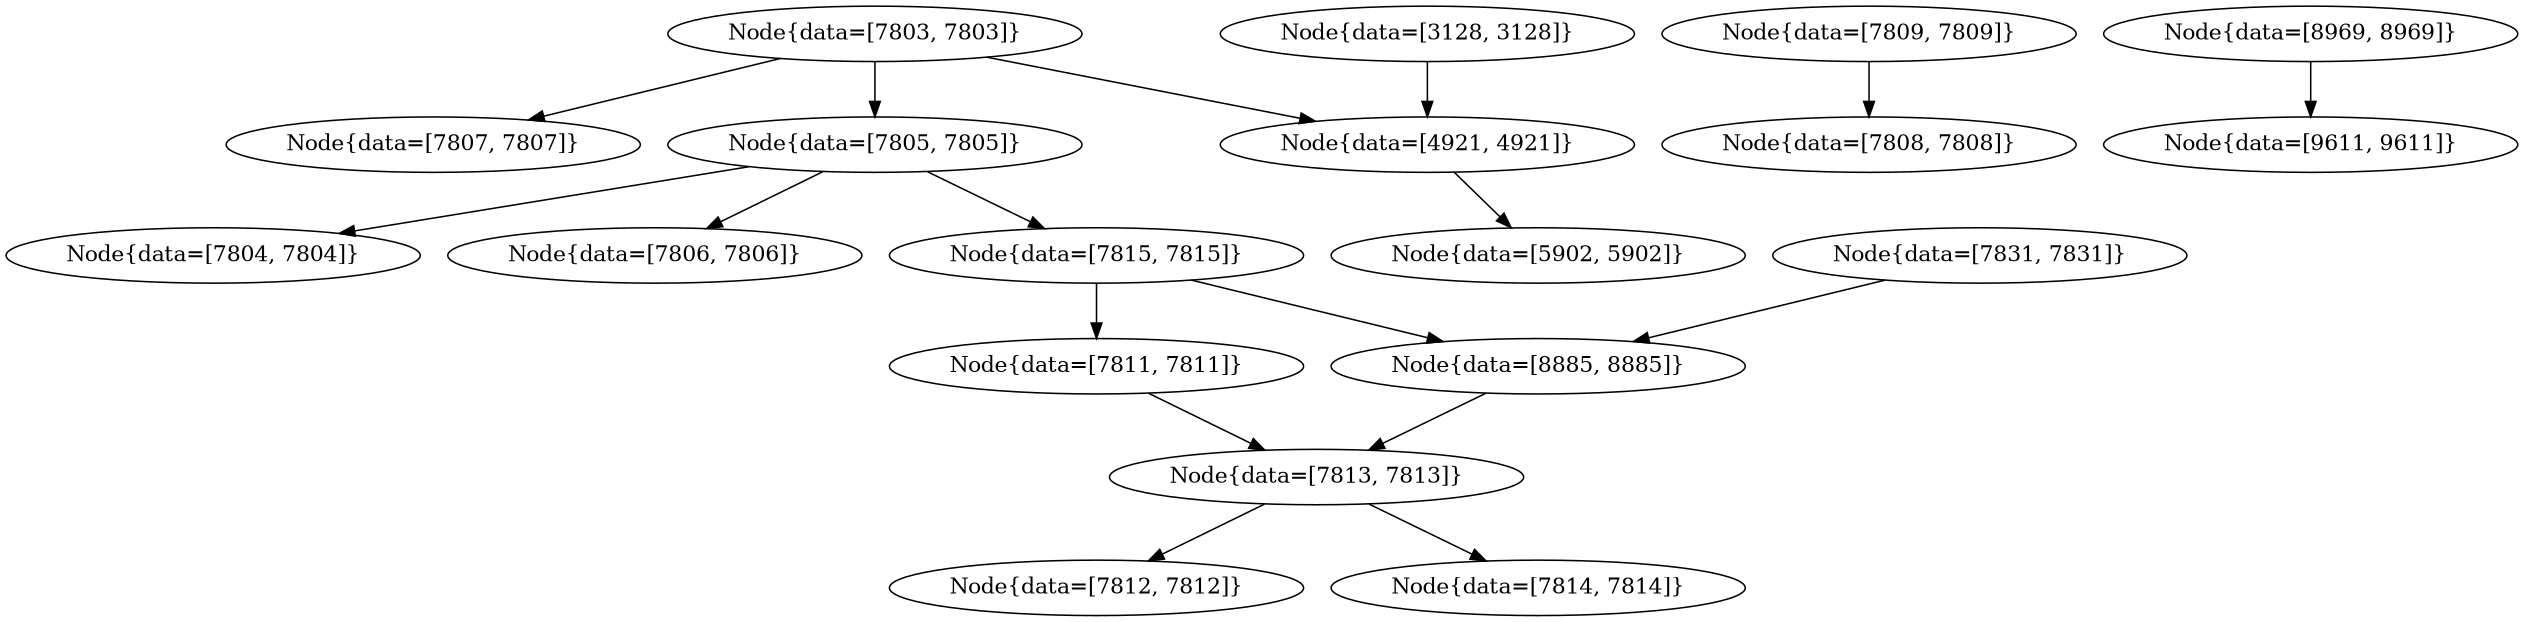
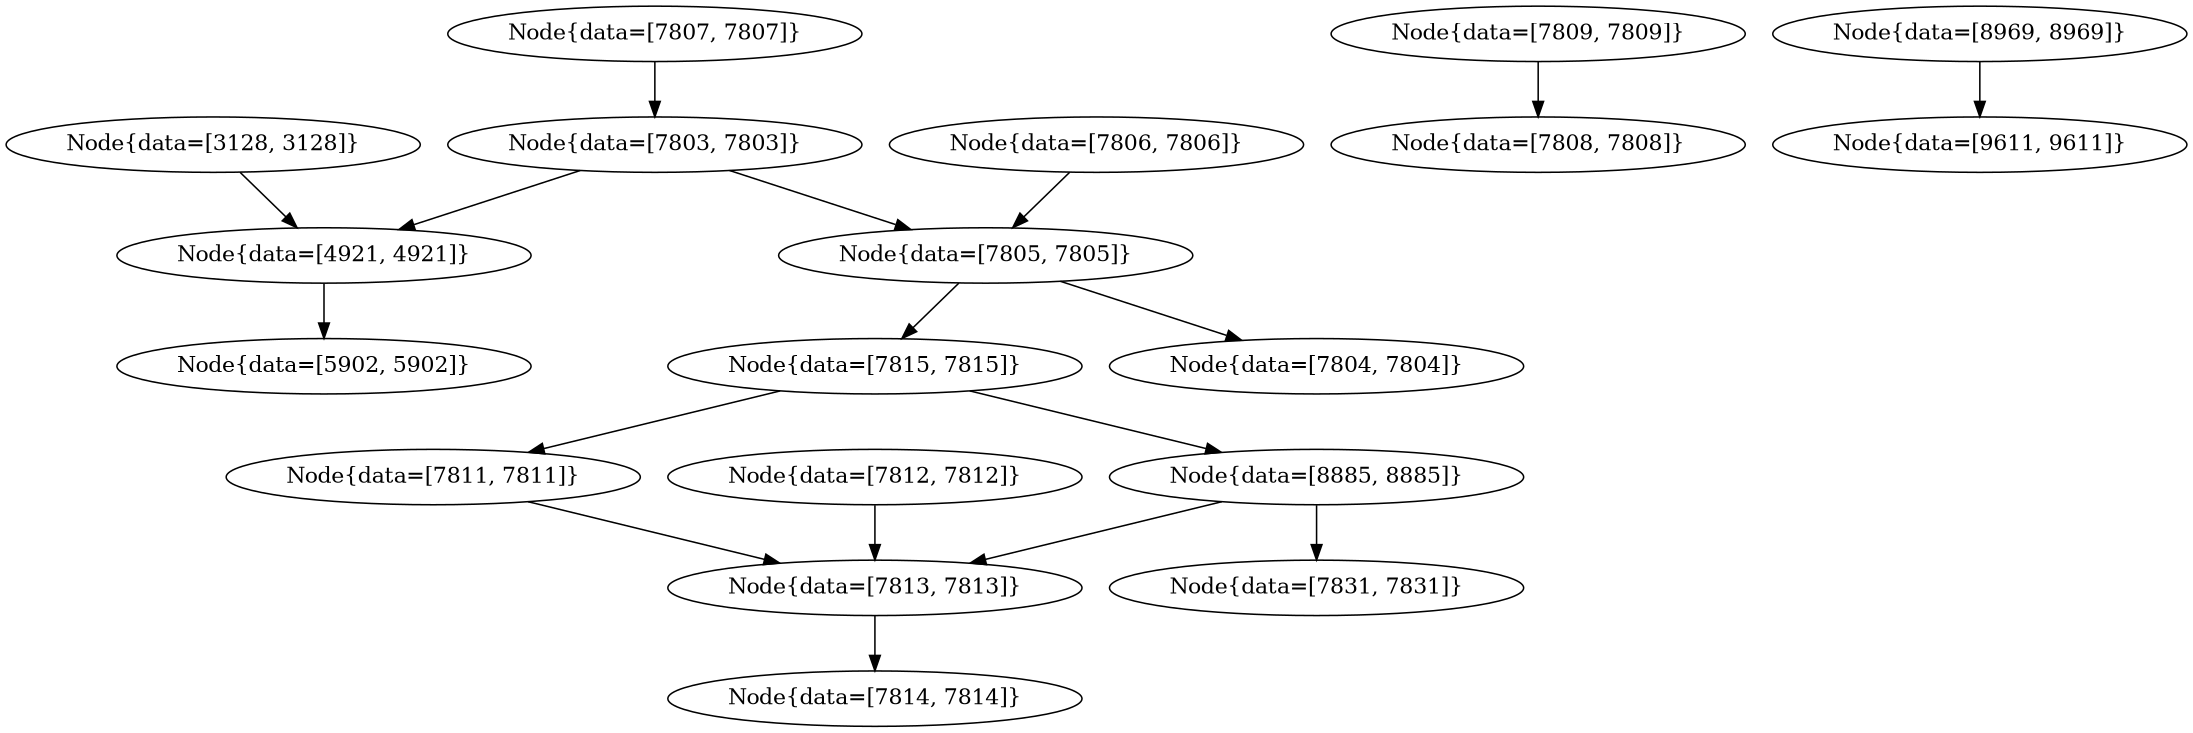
edge "Node{data=[7803, 7803]}" -> "Node{data=[7807, 7807]}": reversed
edge "Node{data=[7805, 7805]}" -> "Node{data=[7806, 7806]}": reversed
edge "Node{data=[7831, 7831]}" -> "Node{data=[8885, 8885]}": reversed
edge "Node{data=[7813, 7813]}" -> "Node{data=[7812, 7812]}": reversed
